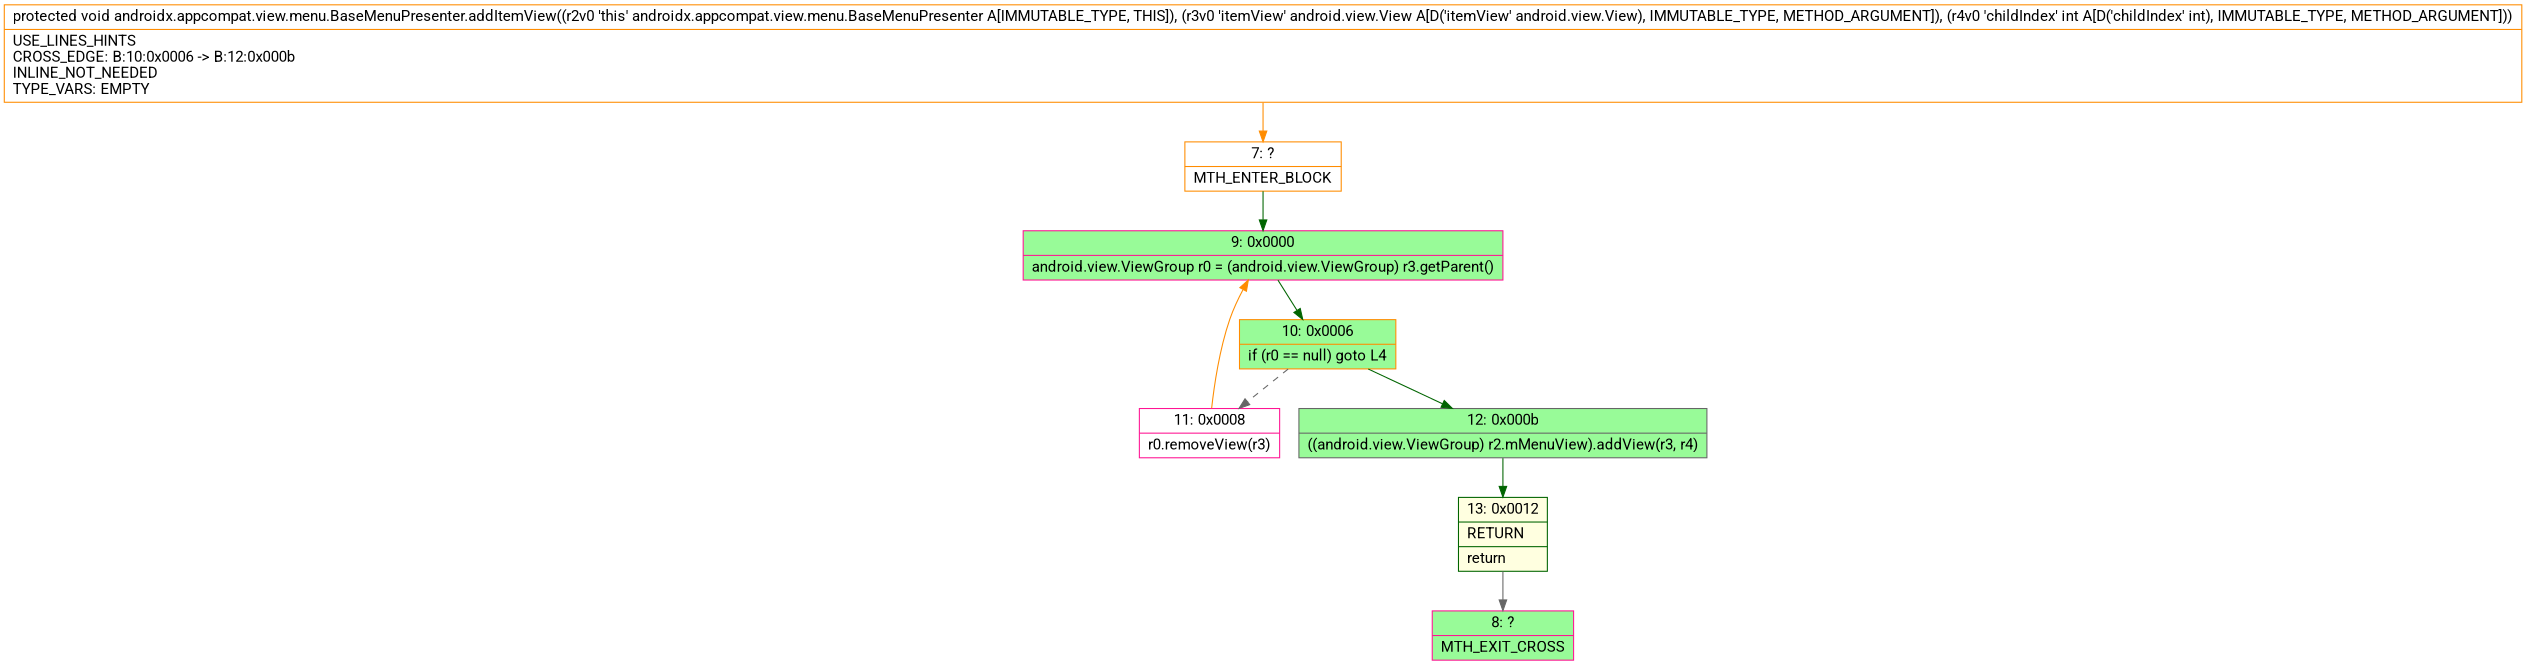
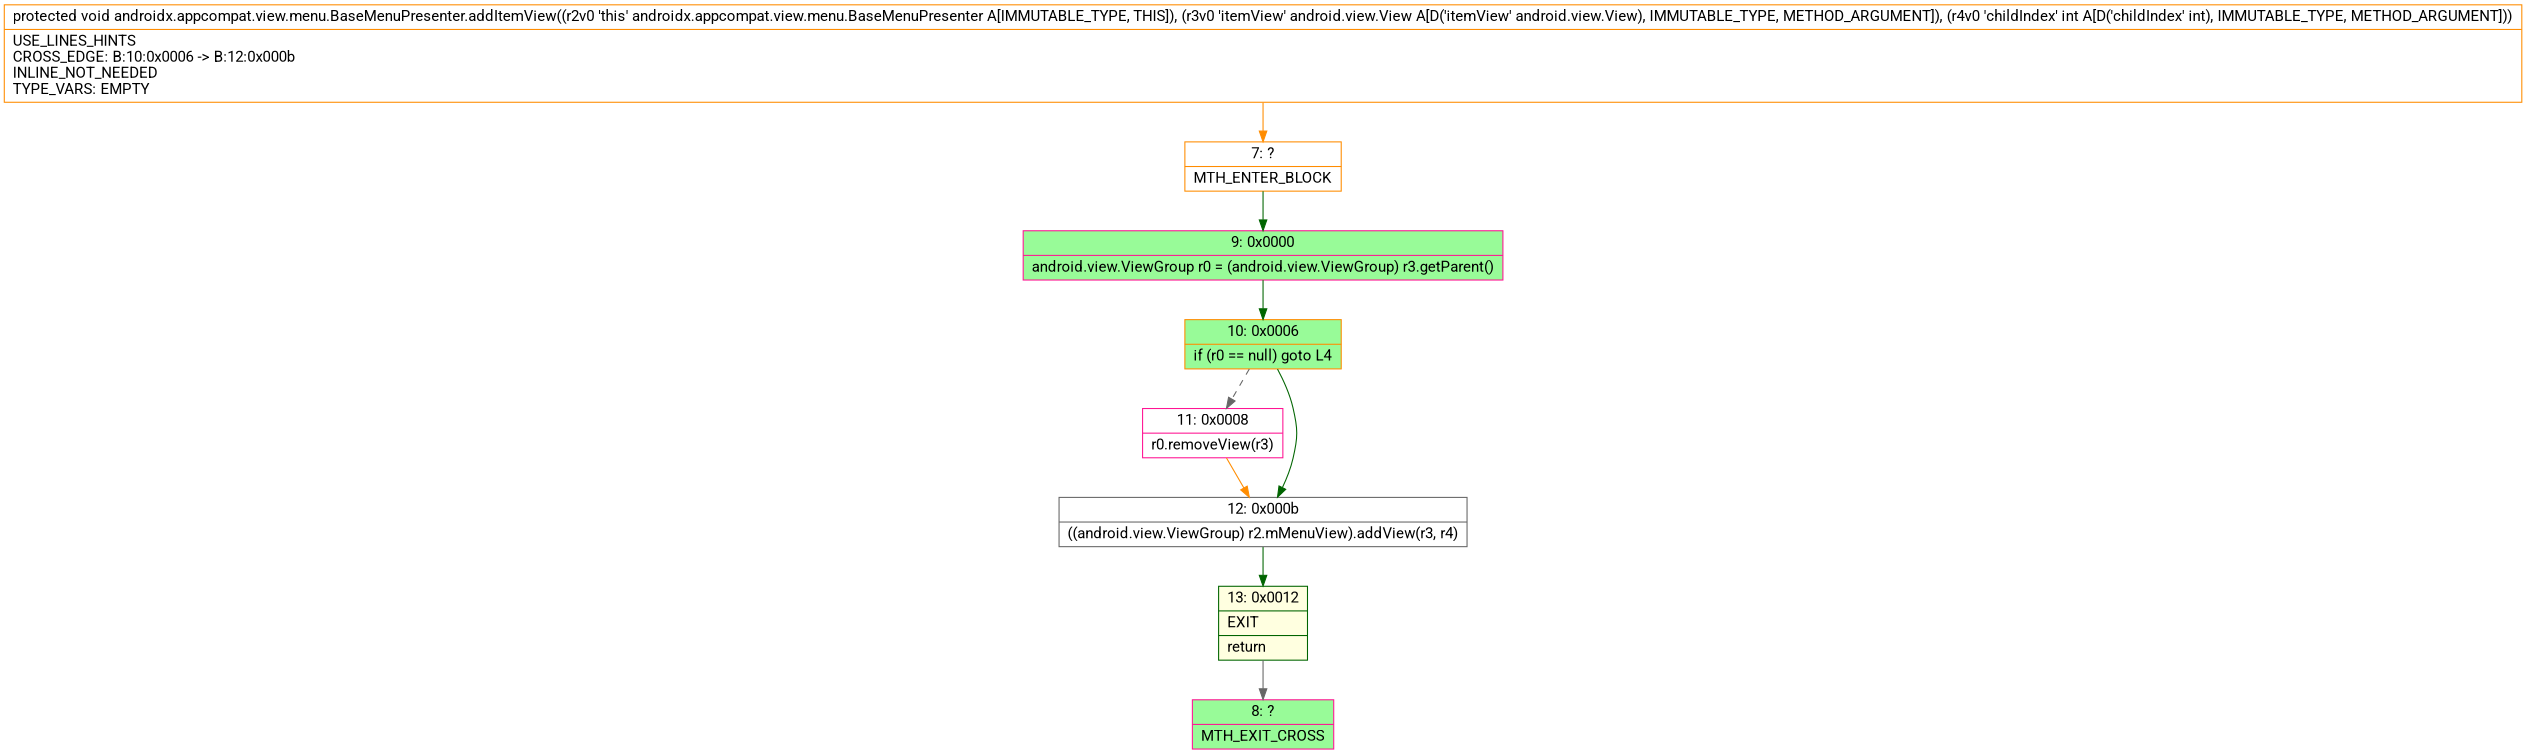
edge "11: 0x0008" -> "9: 0x0000": now "11: 0x0008" -> "12: 0x000b"
node "12: 0x000b": fillcolor palegreen -> white
node "13: 0x0012": text "RETURN" -> "EXIT"
